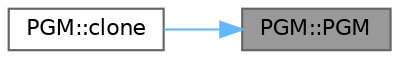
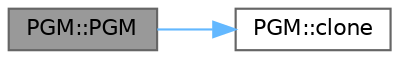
edge "PGM::clone" -> "PGM::PGM": reversed
